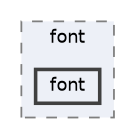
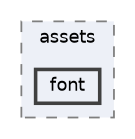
cluster "font": label "font" -> "assets"
